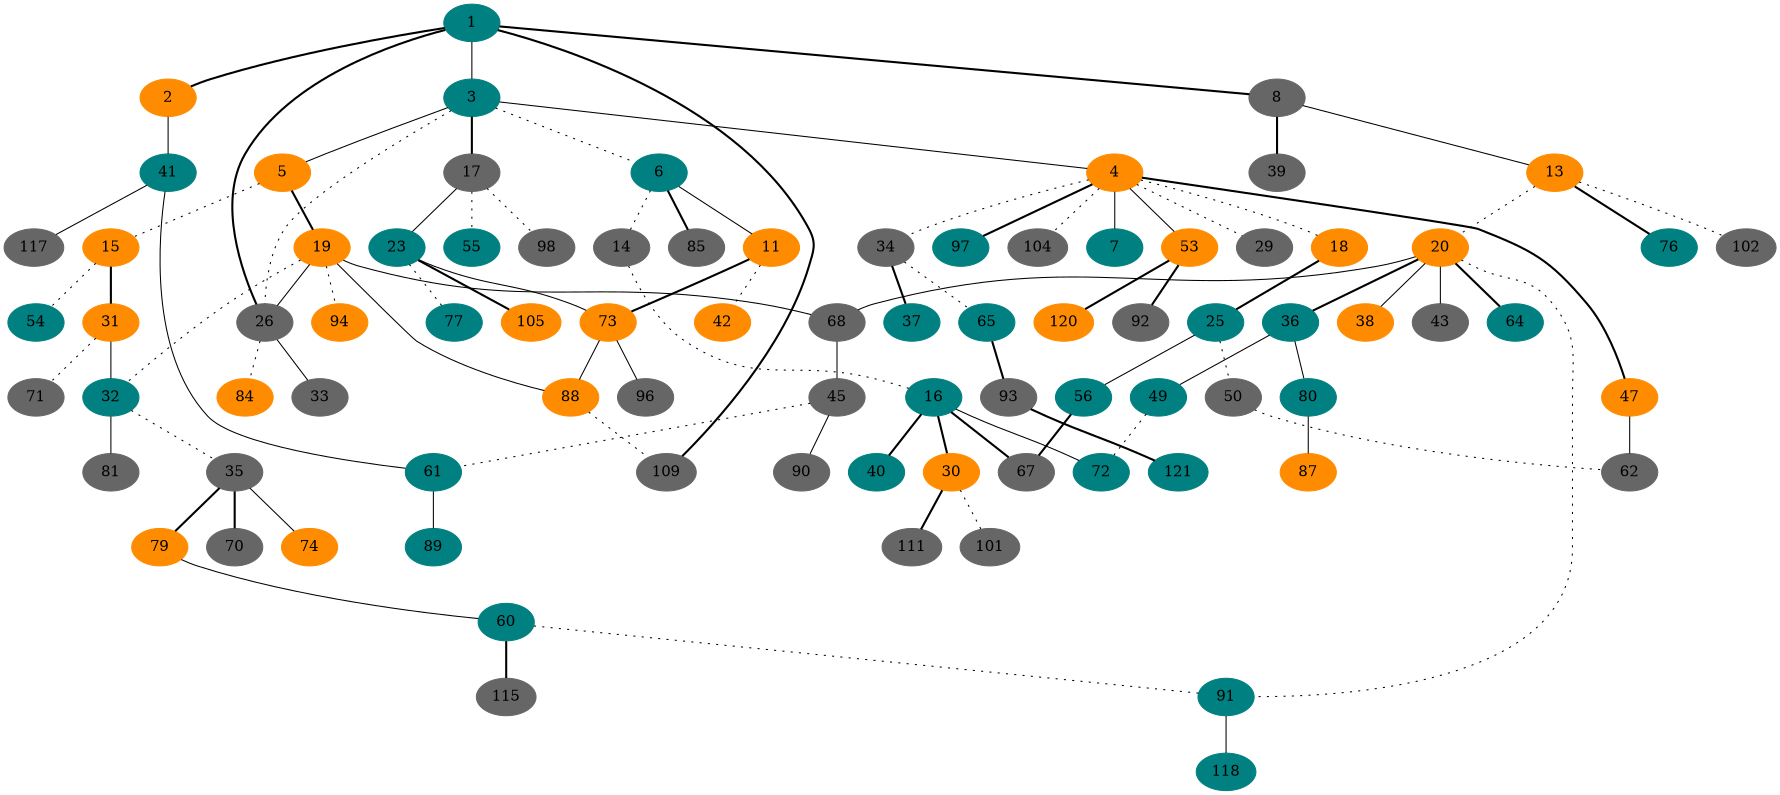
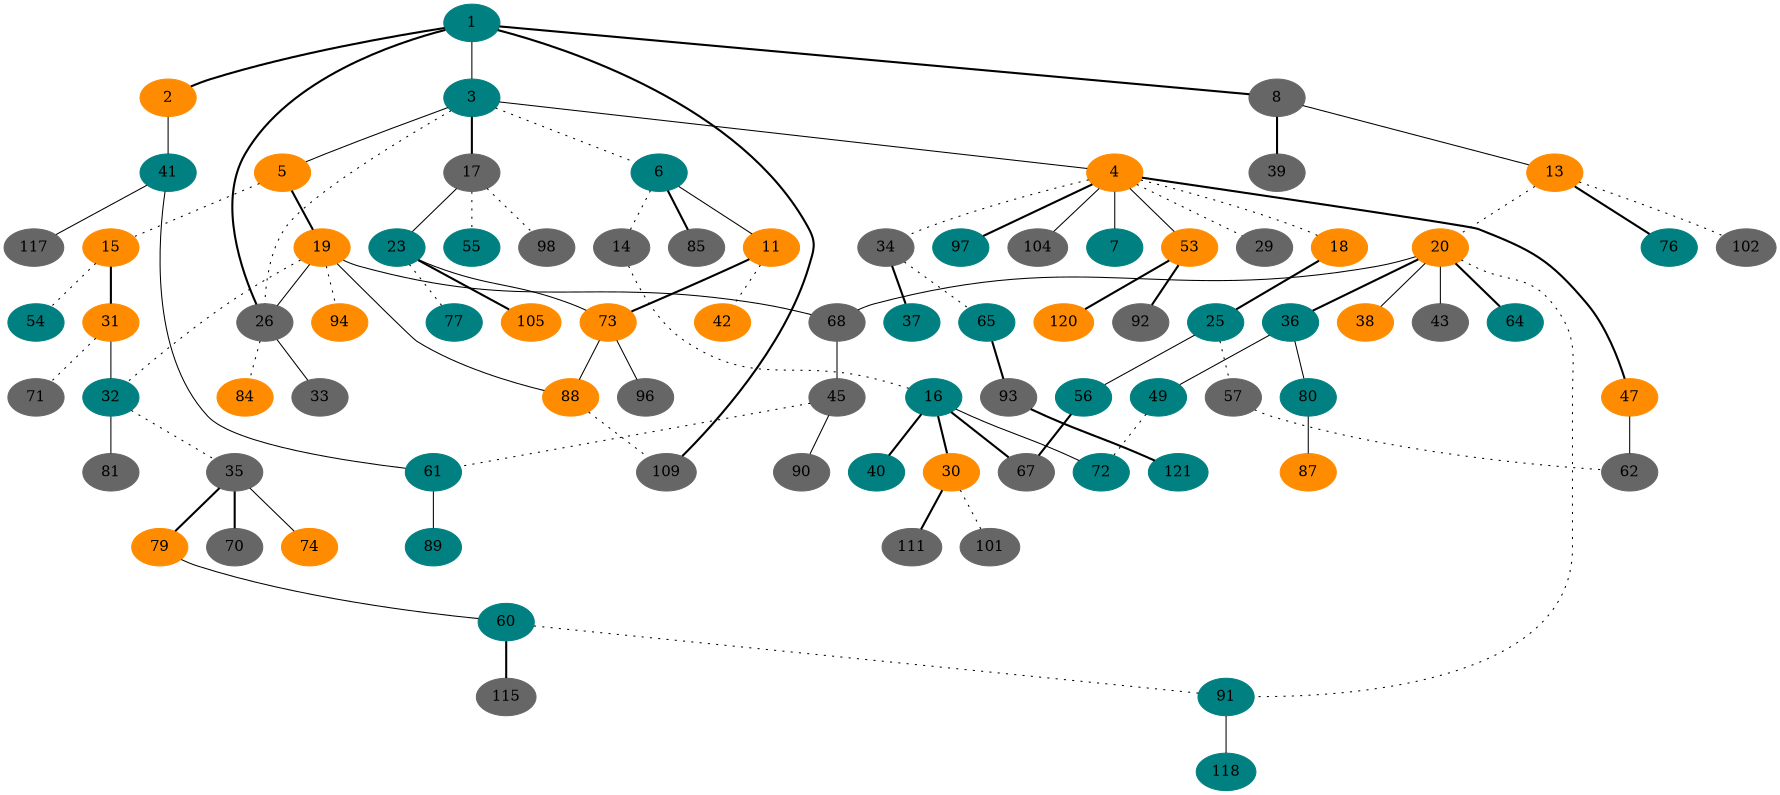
edge "4" -- "104": style dotted -> solid
node "50": label "50" -> "57"
